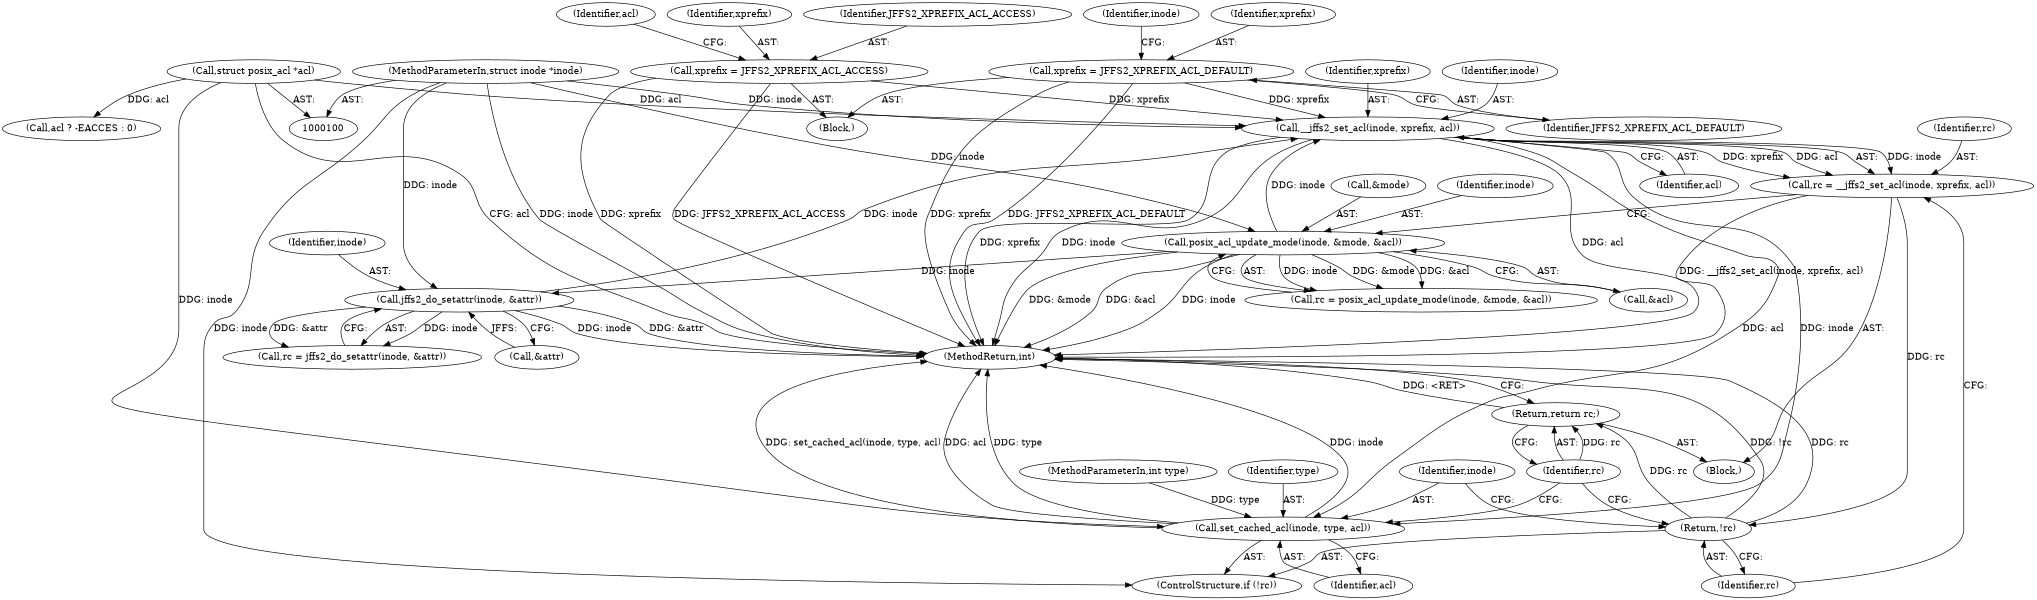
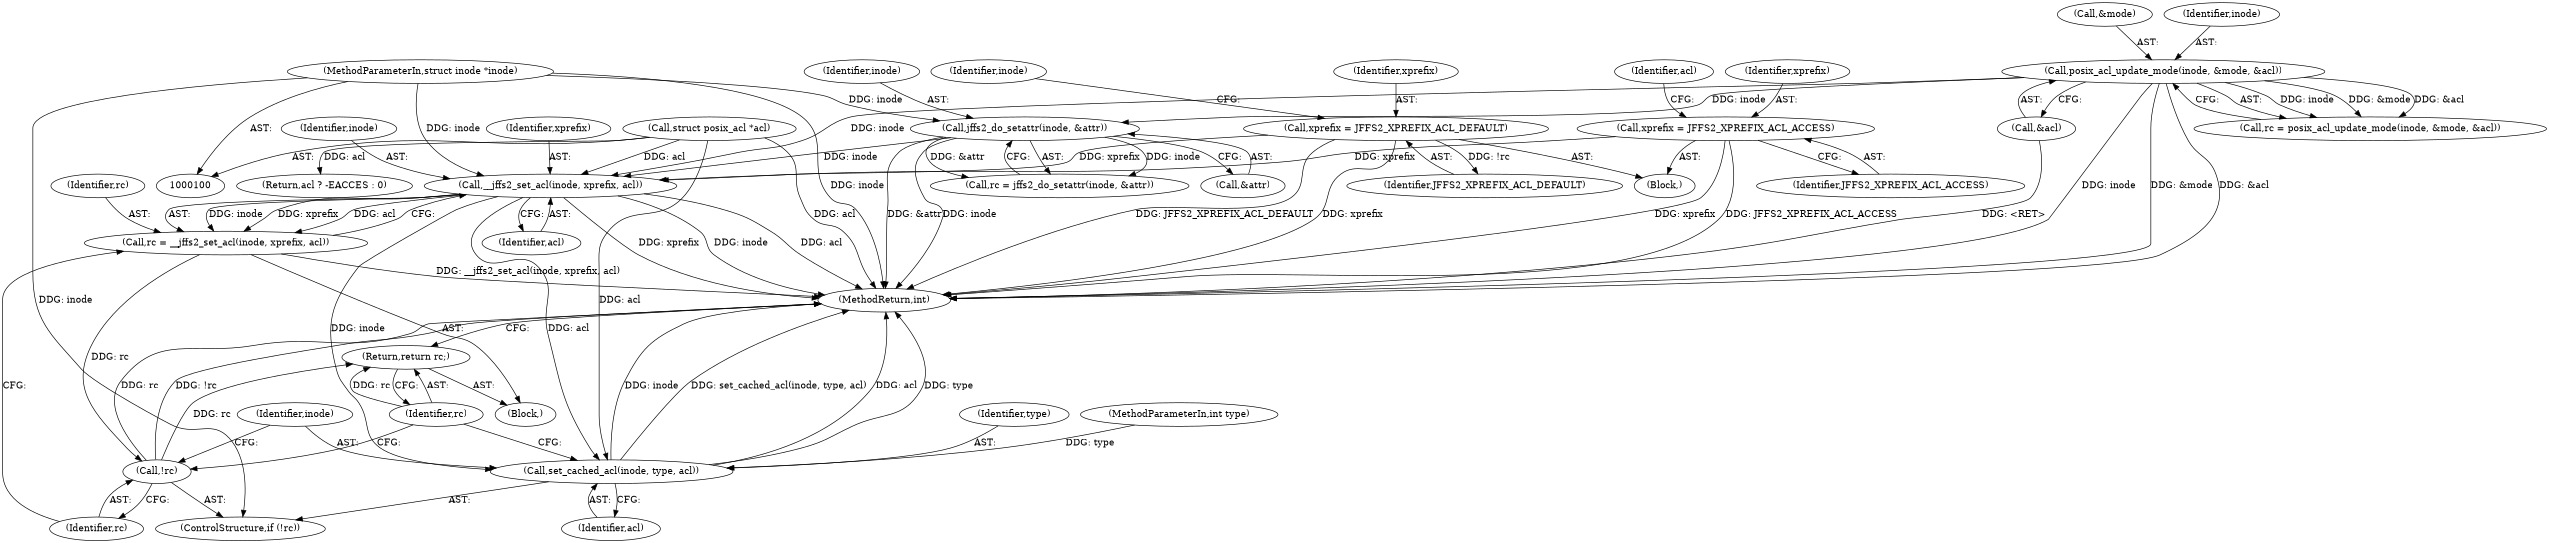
edge "(Call,xprefix = JFFS2_XPREFIX_ACL_DEFAULT)" -> "(Identifier,JFFS2_XPREFIX_ACL_DEFAULT)": label "CFG: " -> "DDG: !rc"
node "(Call,acl ? -EACCES : 0)": label "(Call,acl ? -EACCES : 0)" -> "(Return,acl ? -EACCES : 0)"
edge "(MethodParameterIn,struct inode *inode)" -> "(Call,posix_acl_update_mode(inode, &mode, &acl))": removed, label "DDG: inode"
edge "(Call,xprefix = JFFS2_XPREFIX_ACL_ACCESS)" -> "(Identifier,JFFS2_XPREFIX_ACL_ACCESS)": added, label "CFG:"
edge "(Call,rc = __jffs2_set_acl(inode, xprefix, acl))" -> "(Call,posix_acl_update_mode(inode, &mode, &acl))": now "(Call,rc = __jffs2_set_acl(inode, xprefix, acl))" -> "(Call,__jffs2_set_acl(inode, xprefix, acl))"
edge "(Call,struct posix_acl *acl)" -> "(MethodReturn,int)": label "CFG: acl" -> "DDG: acl"
edge "(Call,struct posix_acl *acl)" -> "(Call,set_cached_acl(inode, type, acl))": label "DDG: inode" -> "DDG: acl"
edge "(Call,&attr)" -> "(Call,jffs2_do_setattr(inode, &attr))": label "JFFS: " -> "AST: "
edge "(Return,return rc;)" -> "(MethodReturn,int)": now "(Call,&acl)" -> "(MethodReturn,int)"
node "(Return,!rc)": label "(Return,!rc)" -> "(Call,!rc)"
